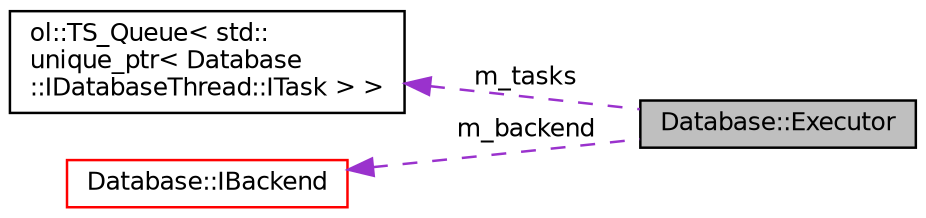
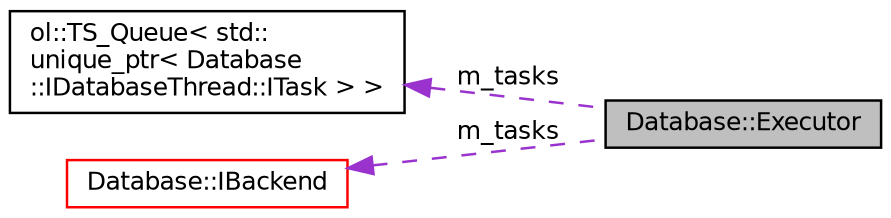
edge "Database::Executor" -> "Database::IBackend": label " m_backend" -> " m_tasks"
